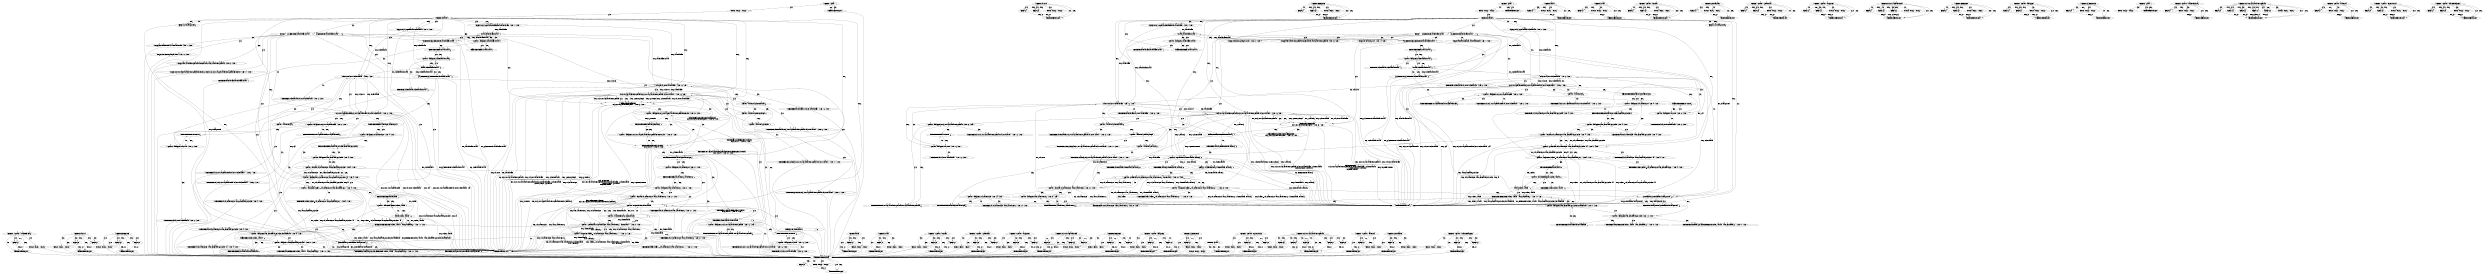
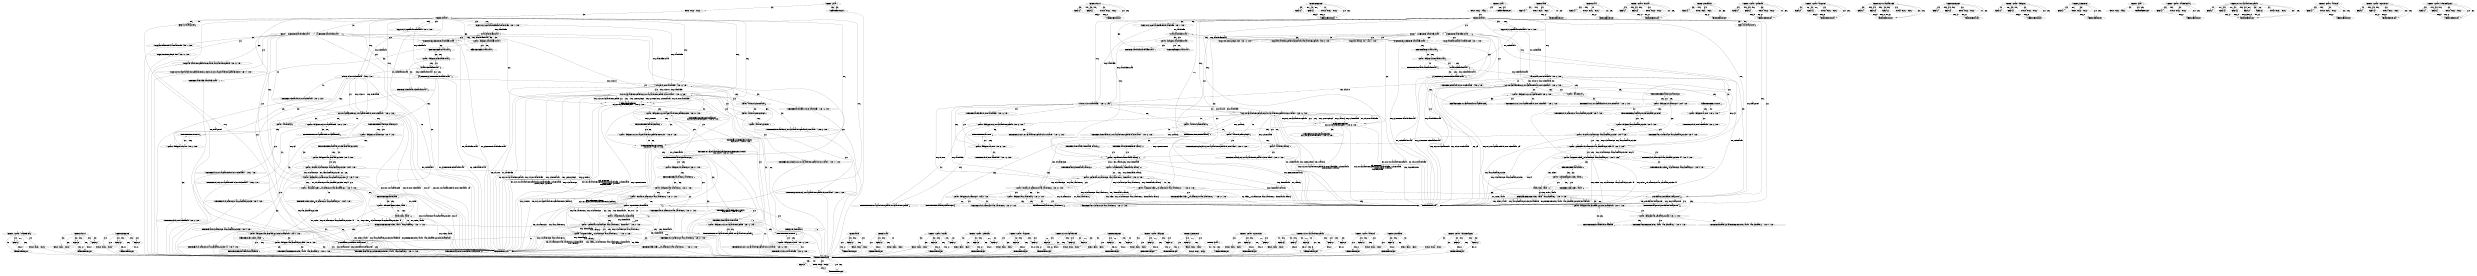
edge "(<operator>.expressionList,shmem_handle, read_only)" -> "(IDENTIFIER,shmem_handle,shmem_handle, read_only)": reversed
